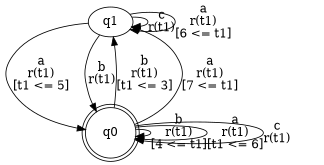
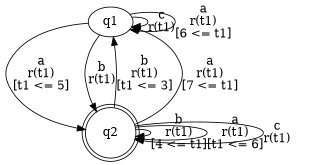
node "q0": label "q0" -> "q2"
